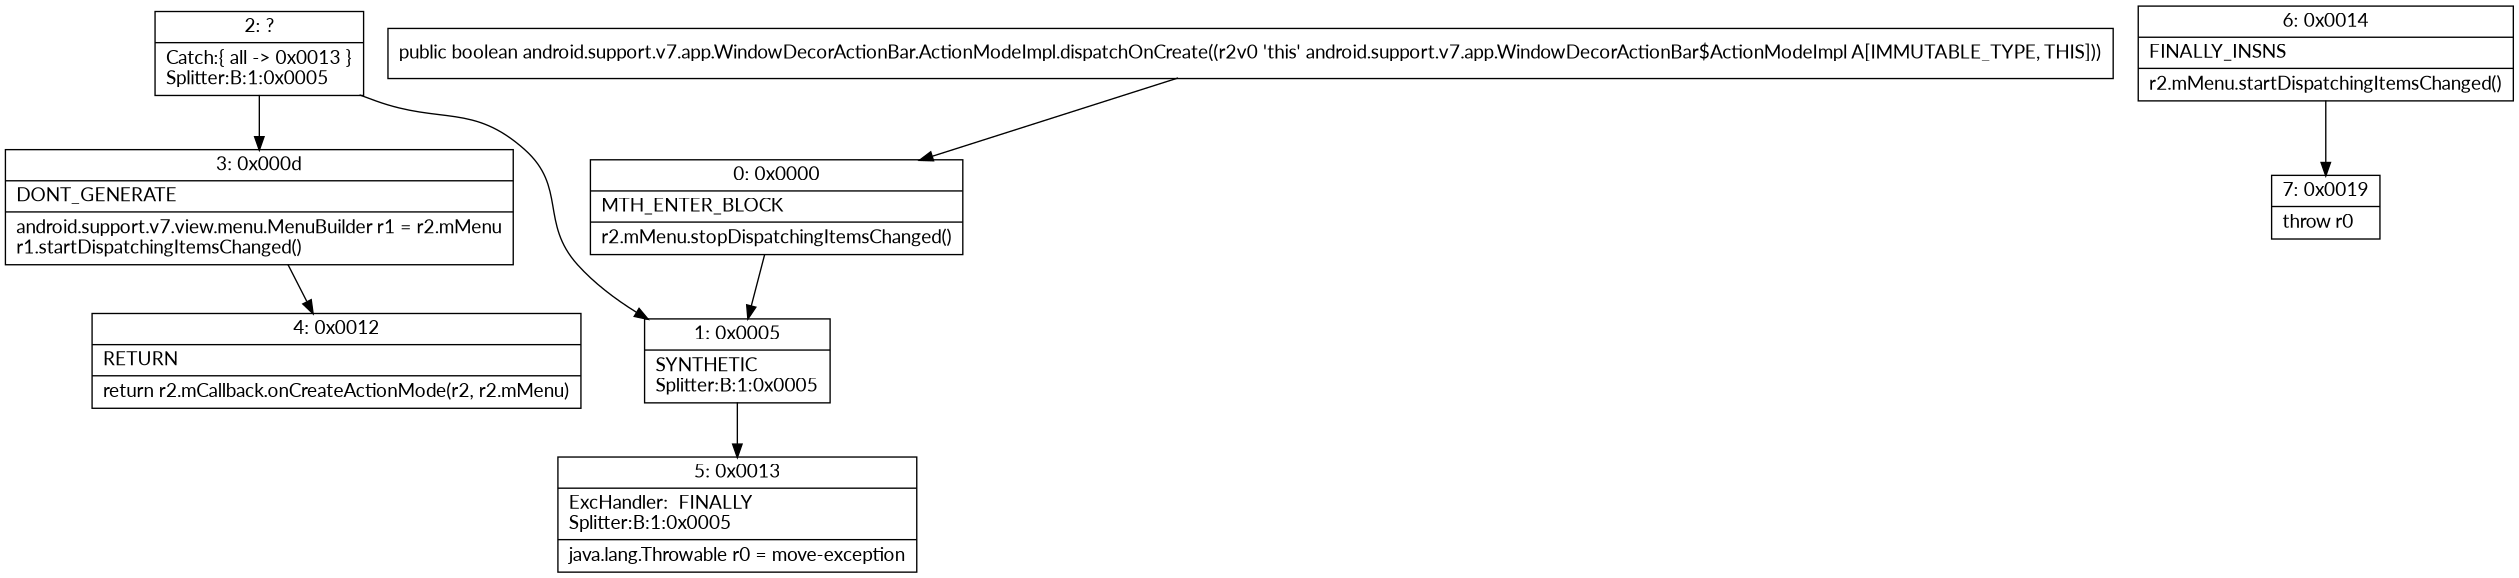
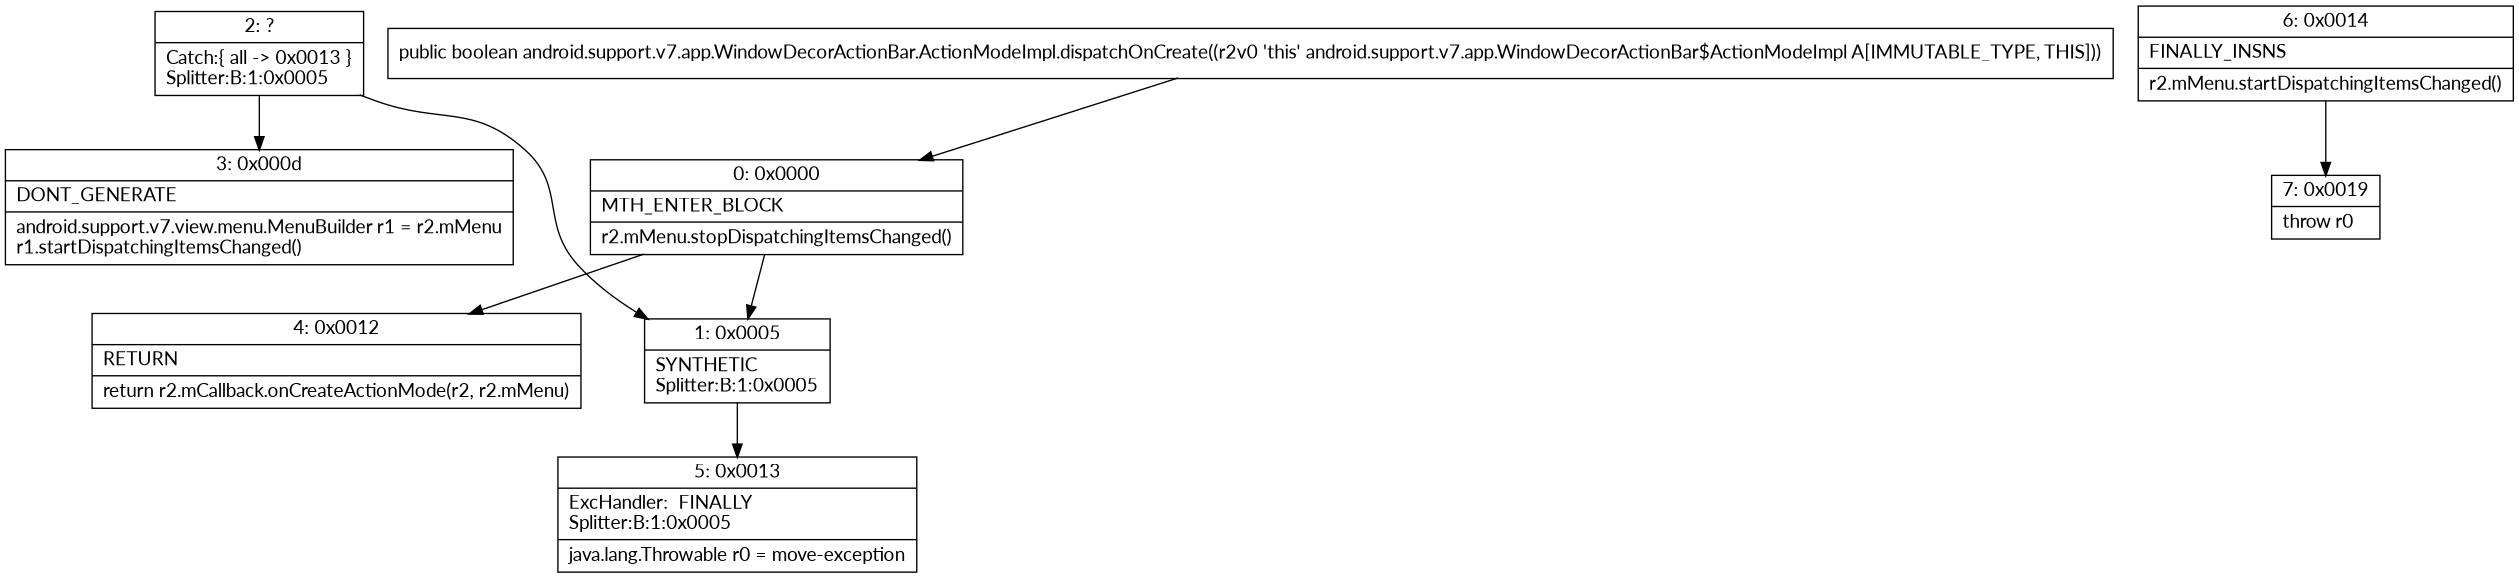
edge "3: 0x000d" -> "4: 0x0012": now "0: 0x0000" -> "4: 0x0012"
